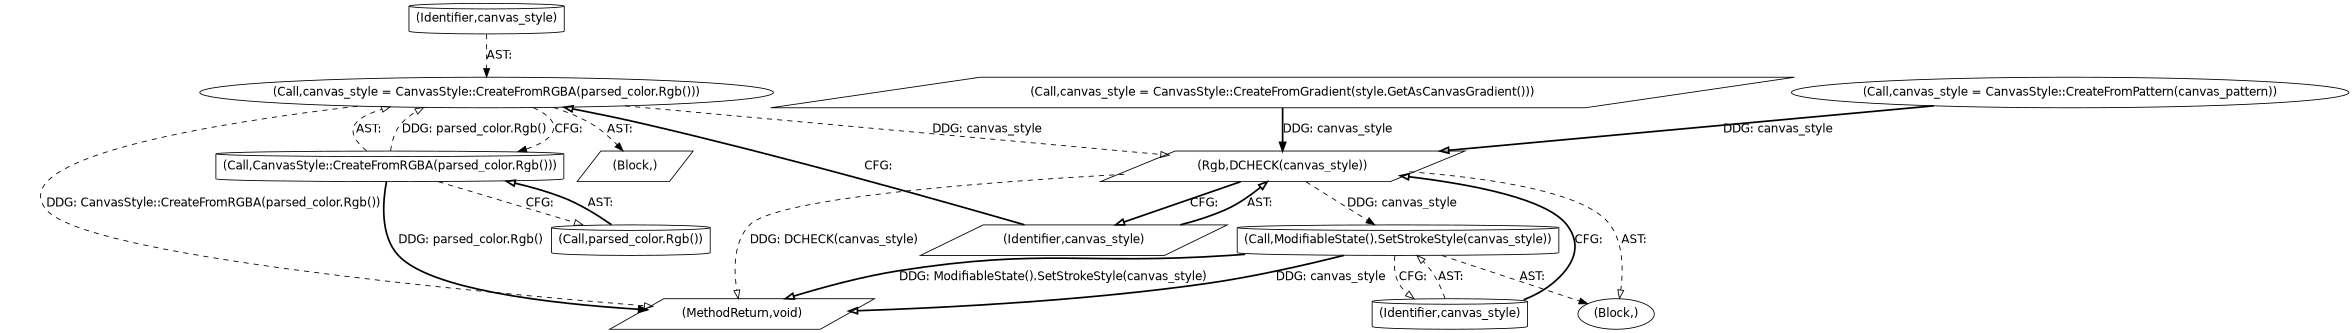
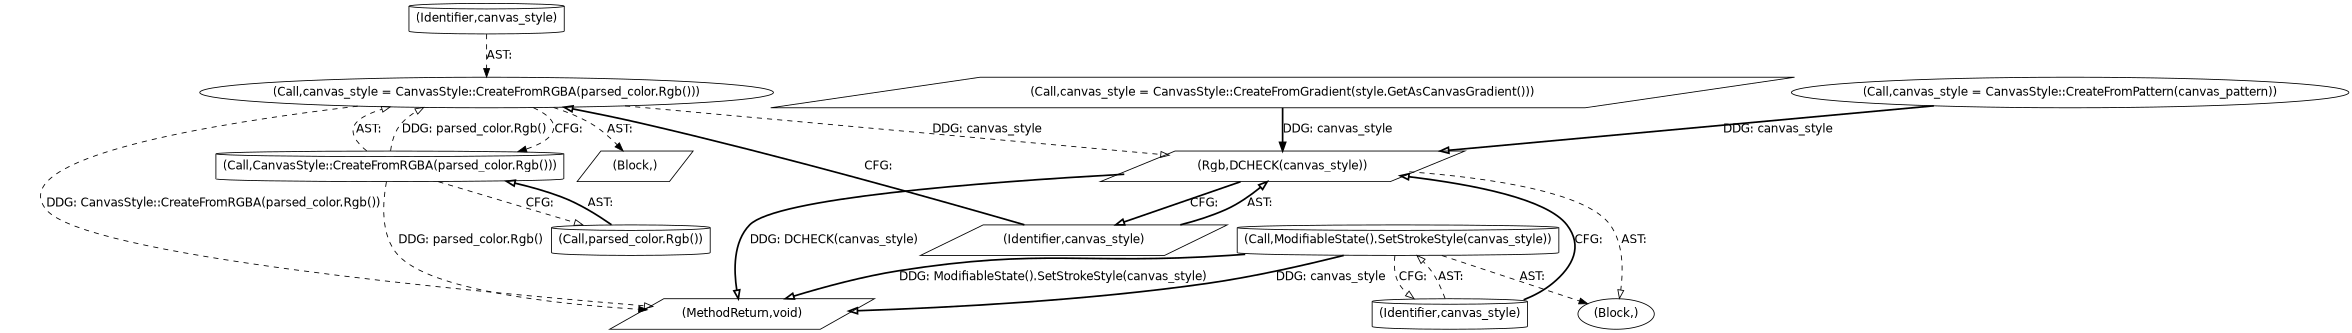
edge "(Rgb,DCHECK(canvas_style))" -> "(MethodReturn,void)": style dashed -> bold
edge "(Rgb,DCHECK(canvas_style))" -> "(Call,ModifiableState().SetStrokeStyle(canvas_style))": removed, label "DDG: canvas_style"
edge "(Call,CanvasStyle::CreateFromRGBA(parsed_color.Rgb()))" -> "(MethodReturn,void)": style bold -> dashed
